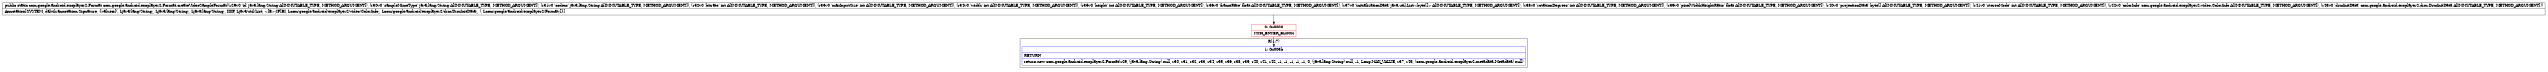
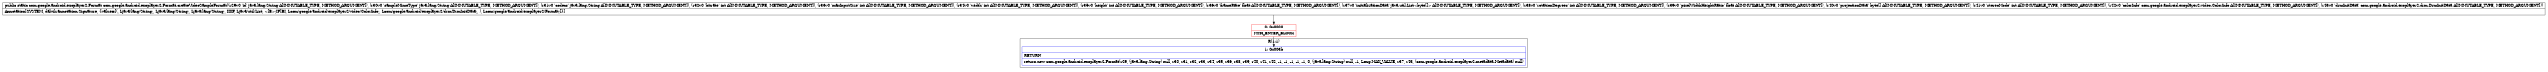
cluster "R(1:7)": label "R(1:7)" -> "R(1:1)"
